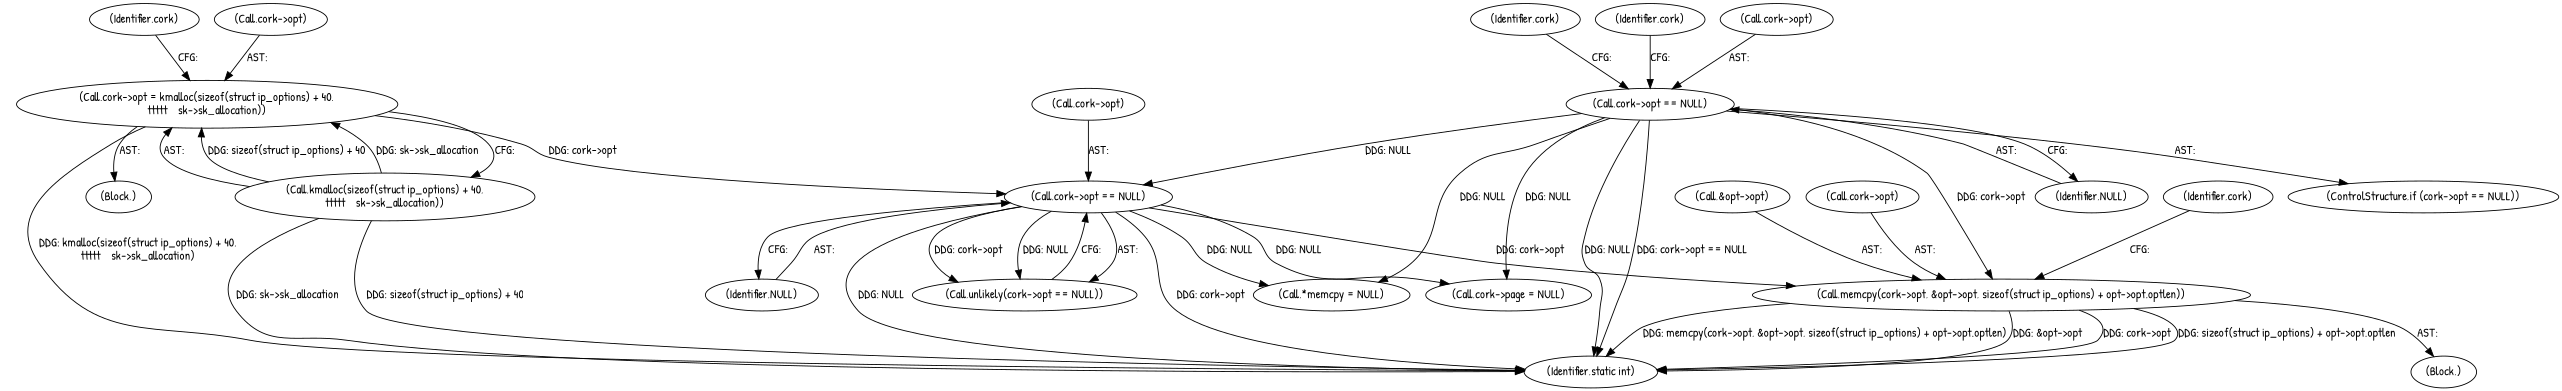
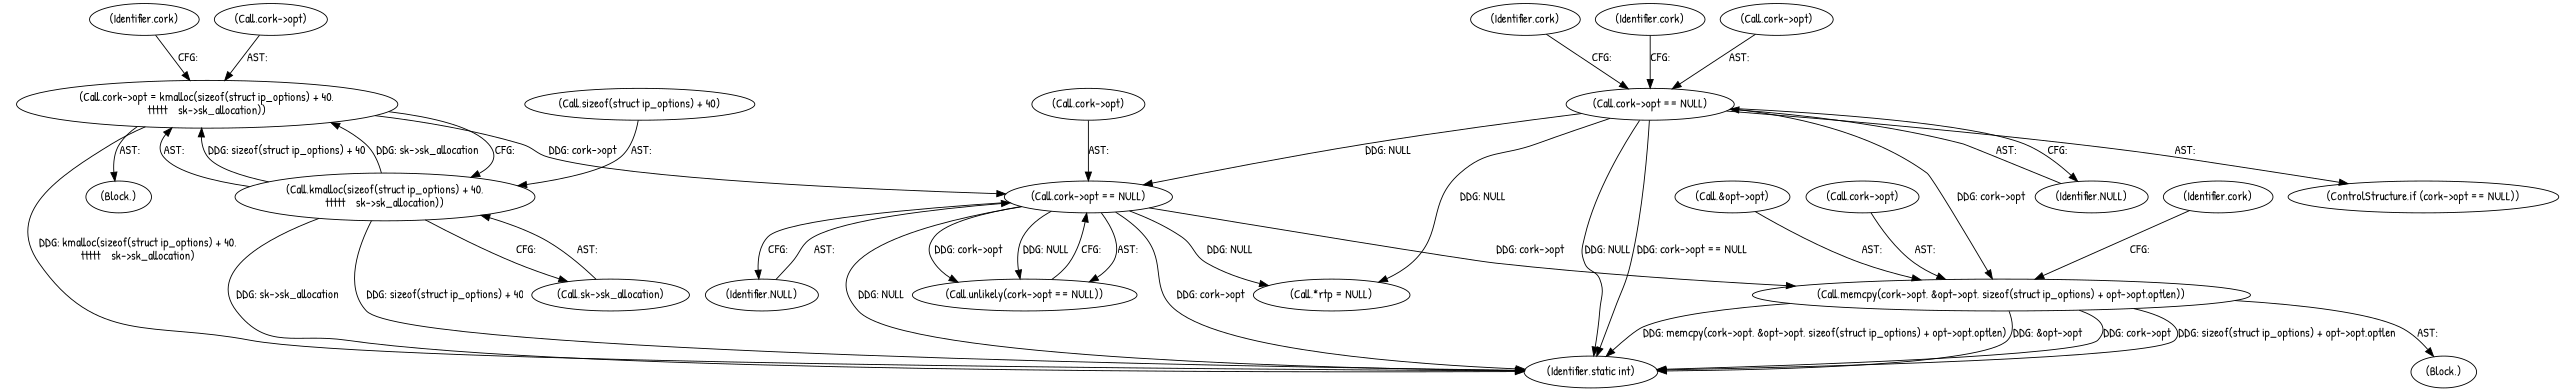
node "(Call,sizeof(struct ip_options) + 40)": added
node "(Call,sk->sk_allocation)": added
node "(Call,*memcpy = NULL)": label "(Call,*memcpy = NULL)" -> "(Call,*rtp = NULL)"
node "(Call,cork->page = NULL)": removed
